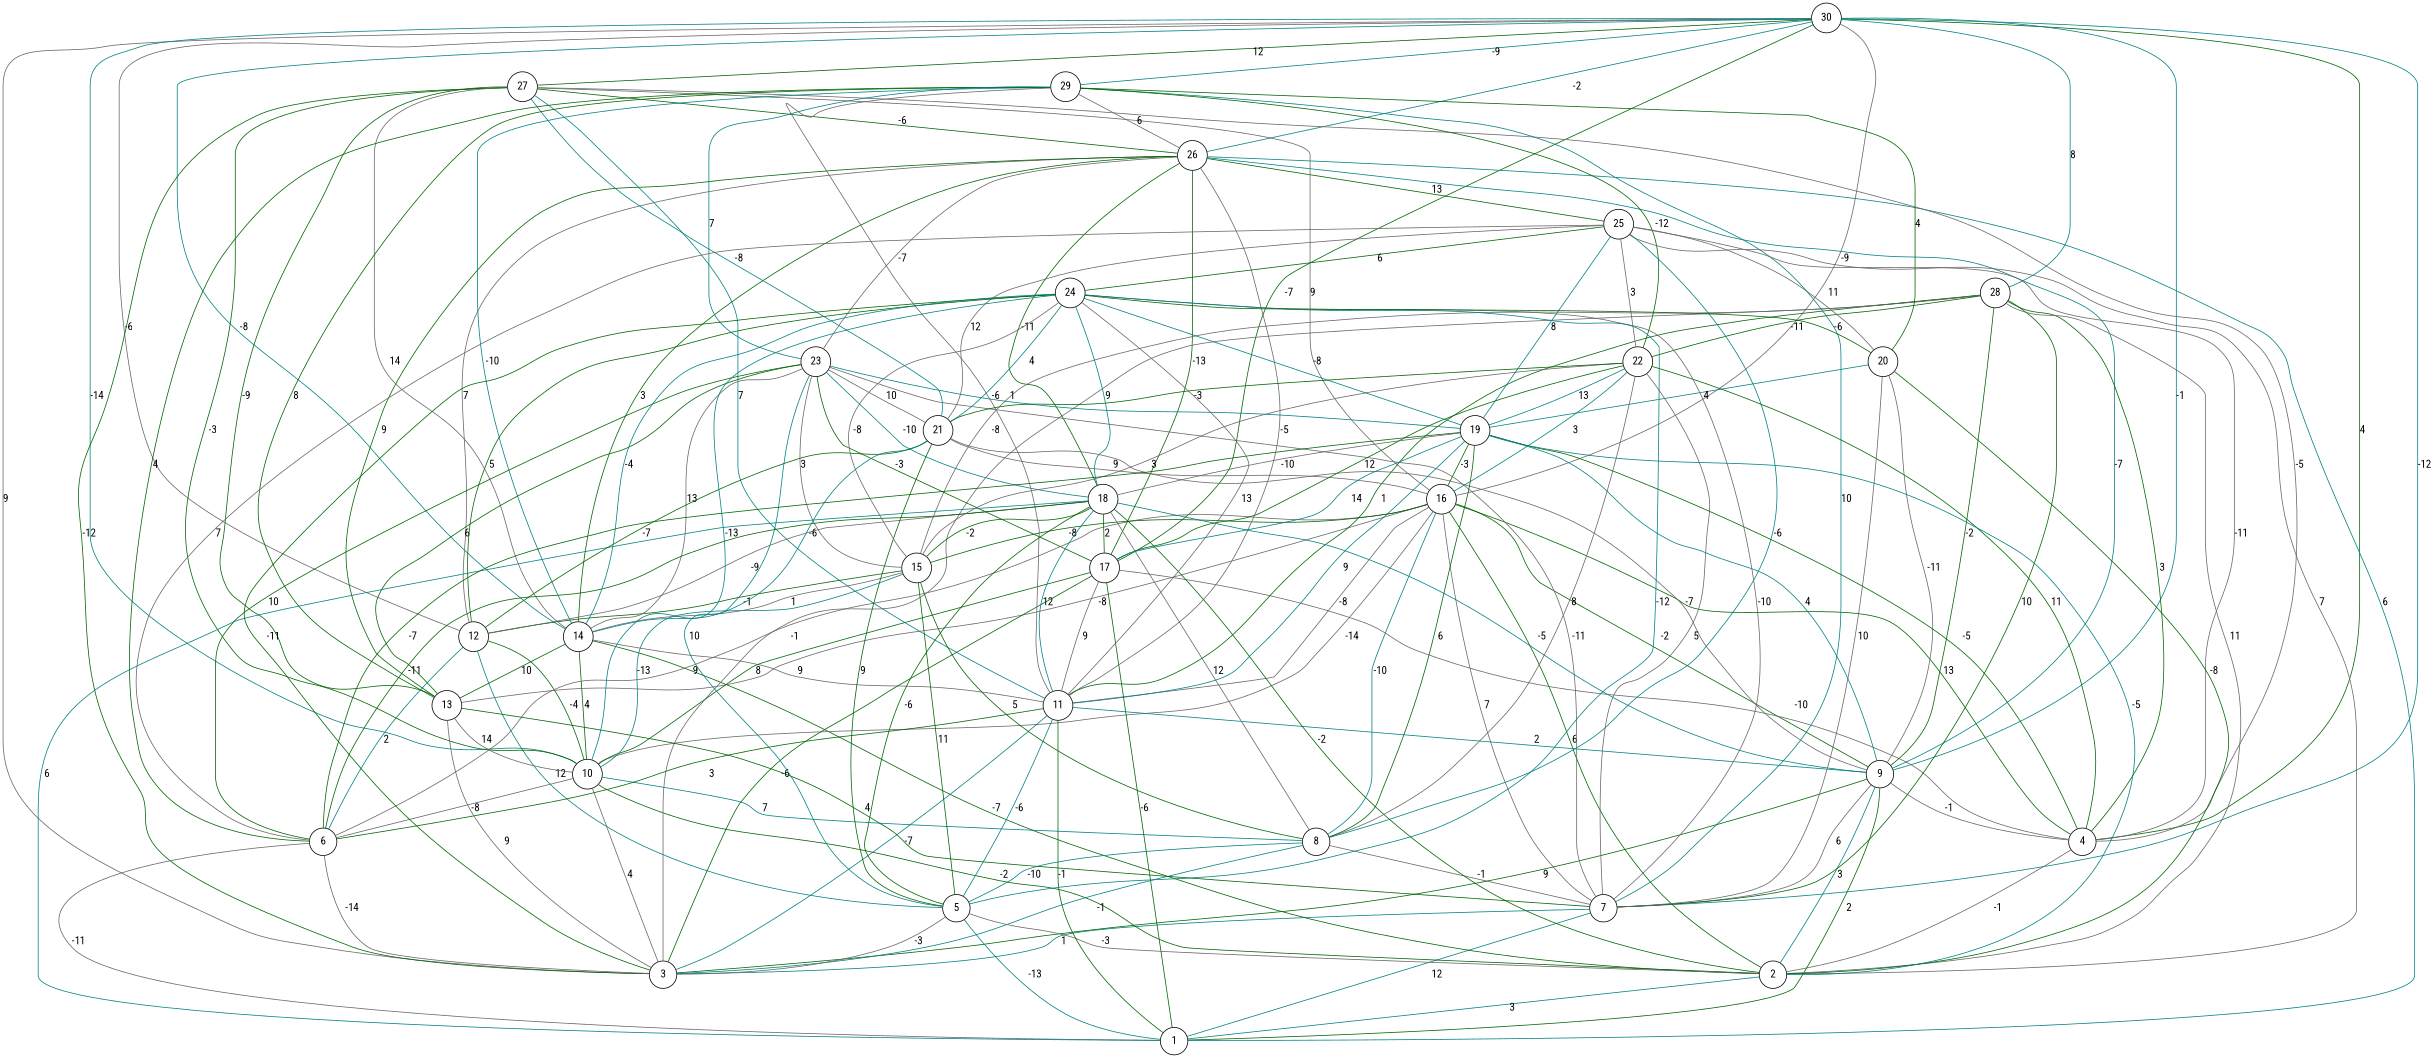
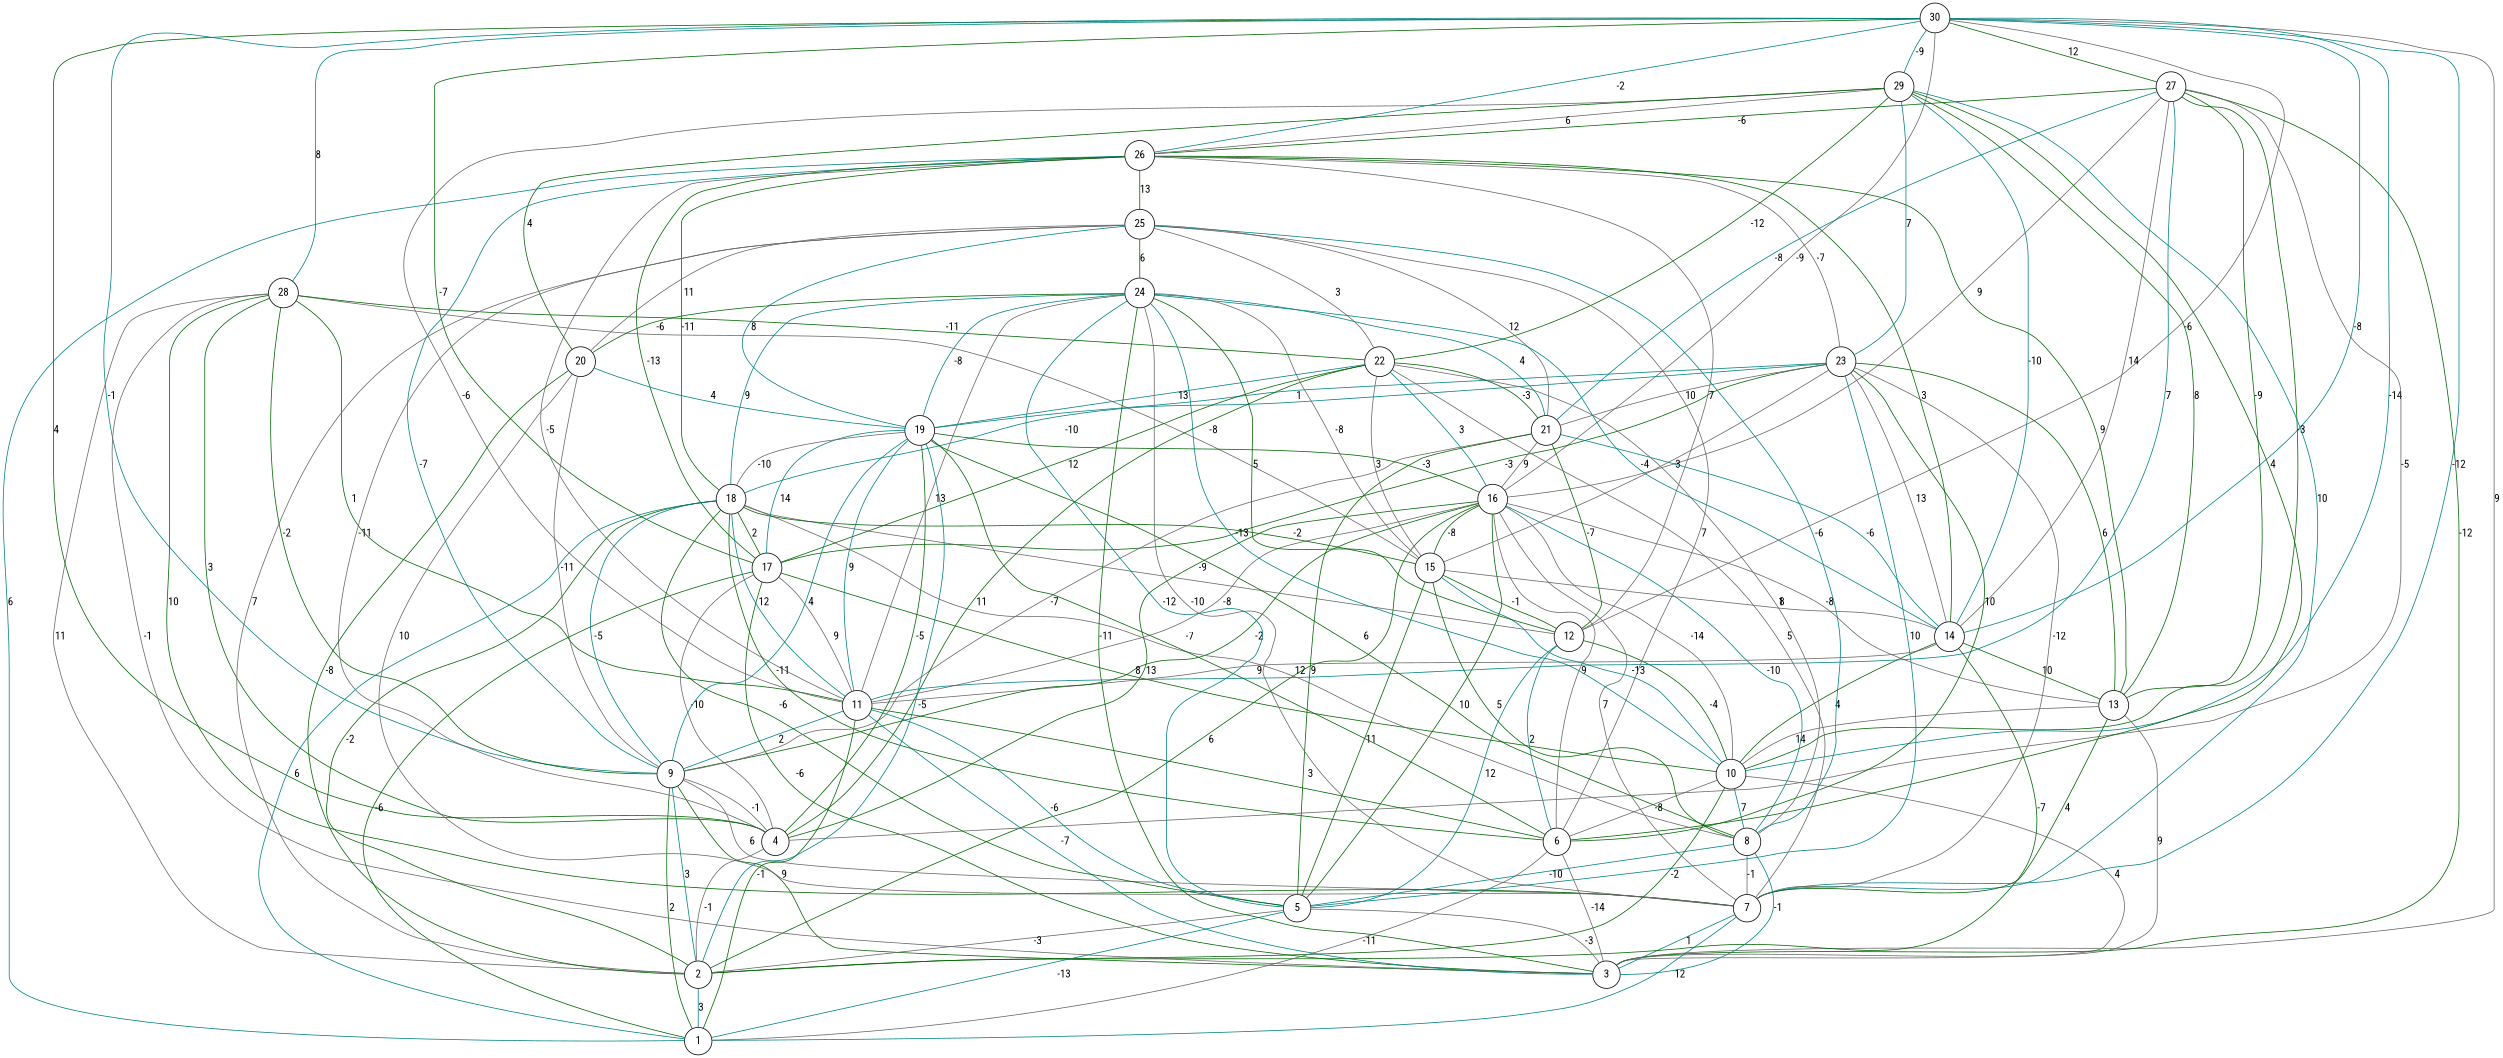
edge "23" -- "7": label "-11" -> "-12"
edge "16" -- "5": added, label "10"
